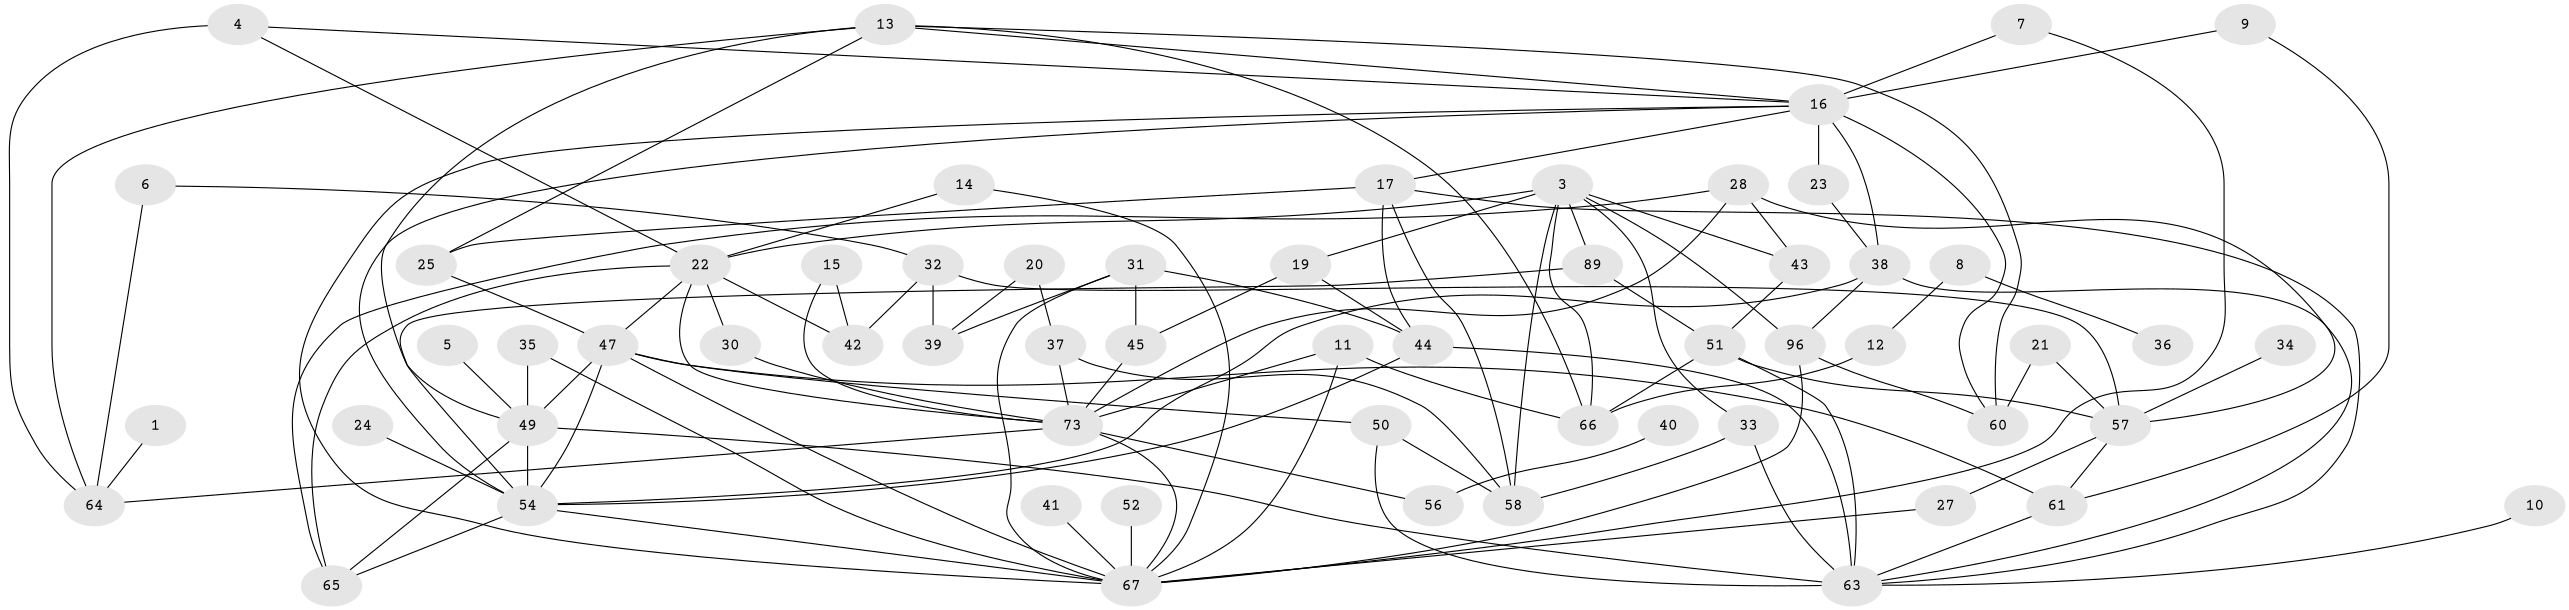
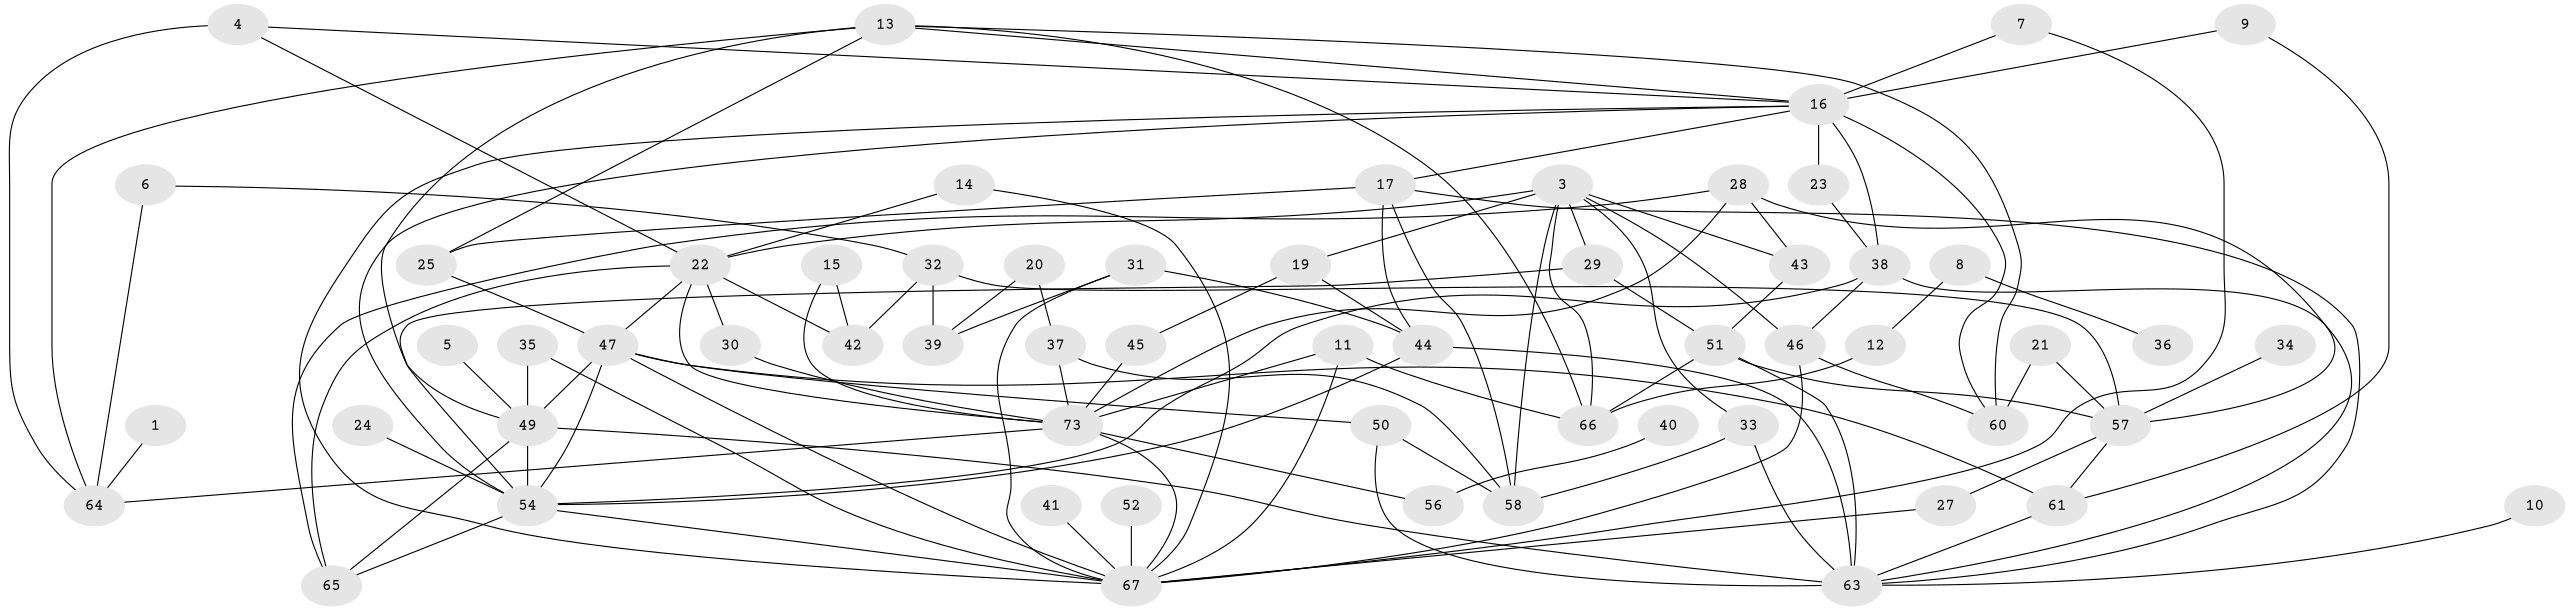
node "89": label "89" -> "29"
edge "31" -- "45": removed
node "96": label "96" -> "46"
